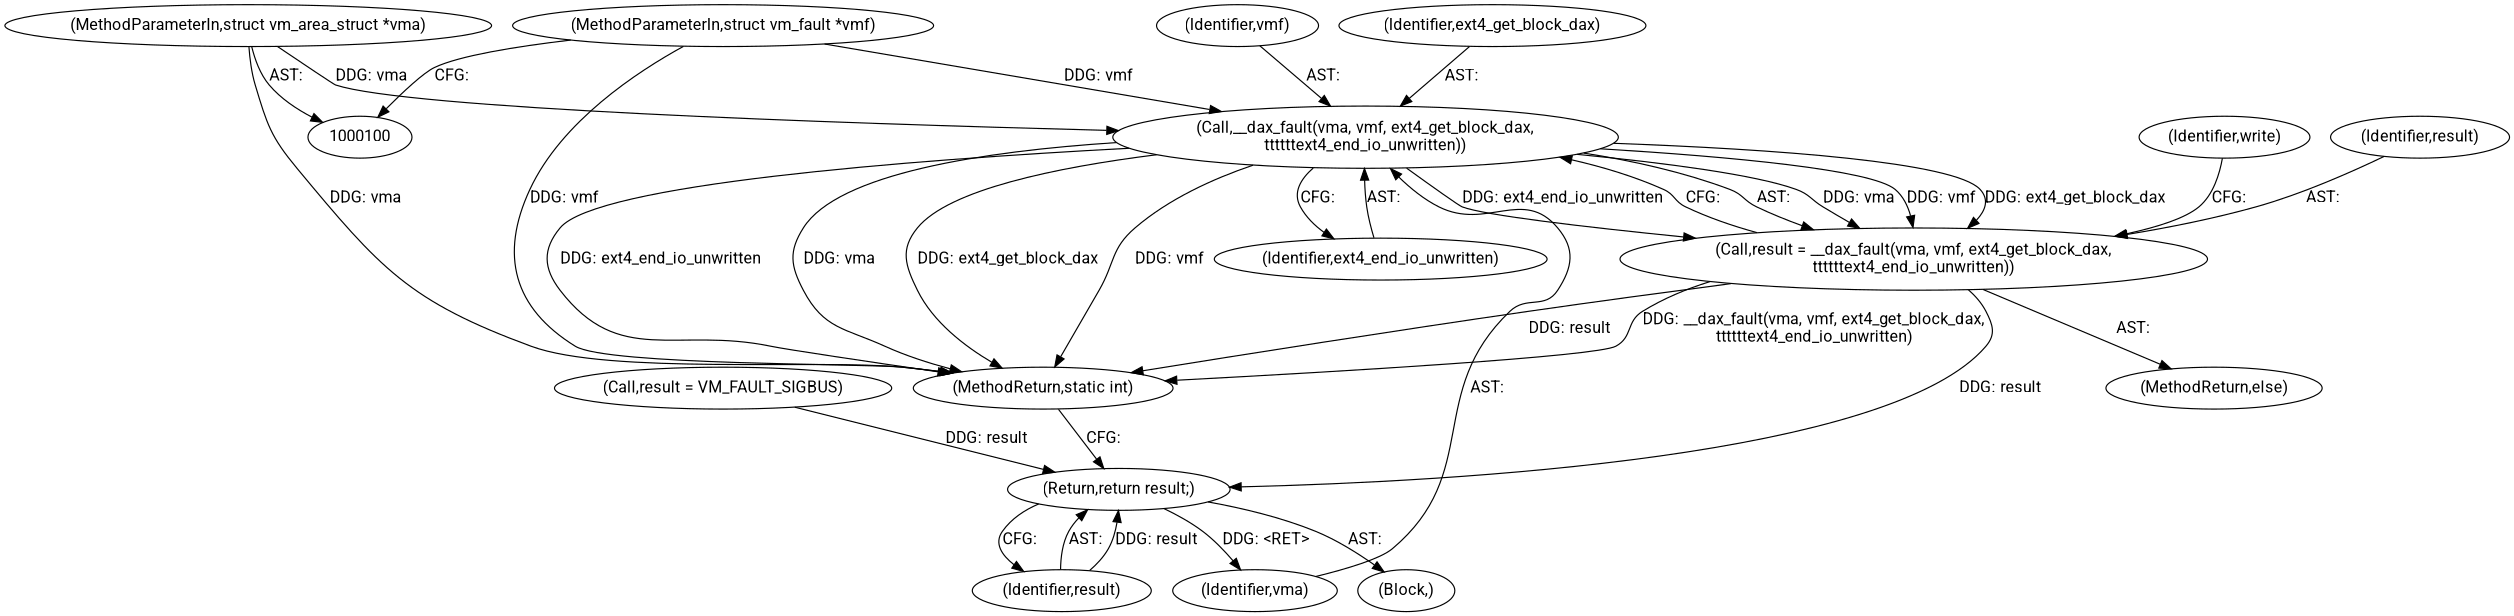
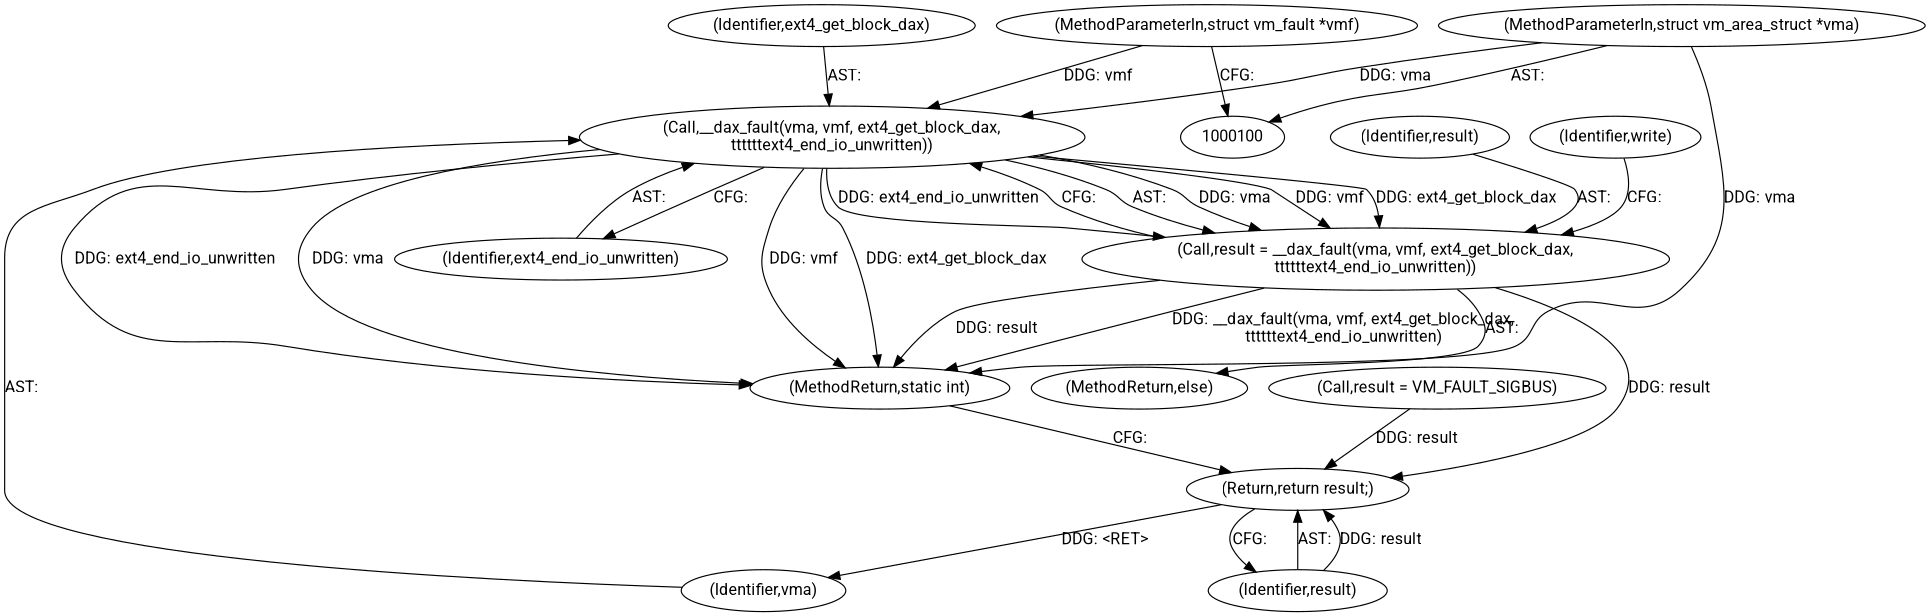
node "(Identifier,vmf)": removed
edge "(MethodParameterIn,struct vm_fault *vmf)" -> "(MethodReturn,static int)": removed, label "DDG: vmf"
node "(Block,)": removed
